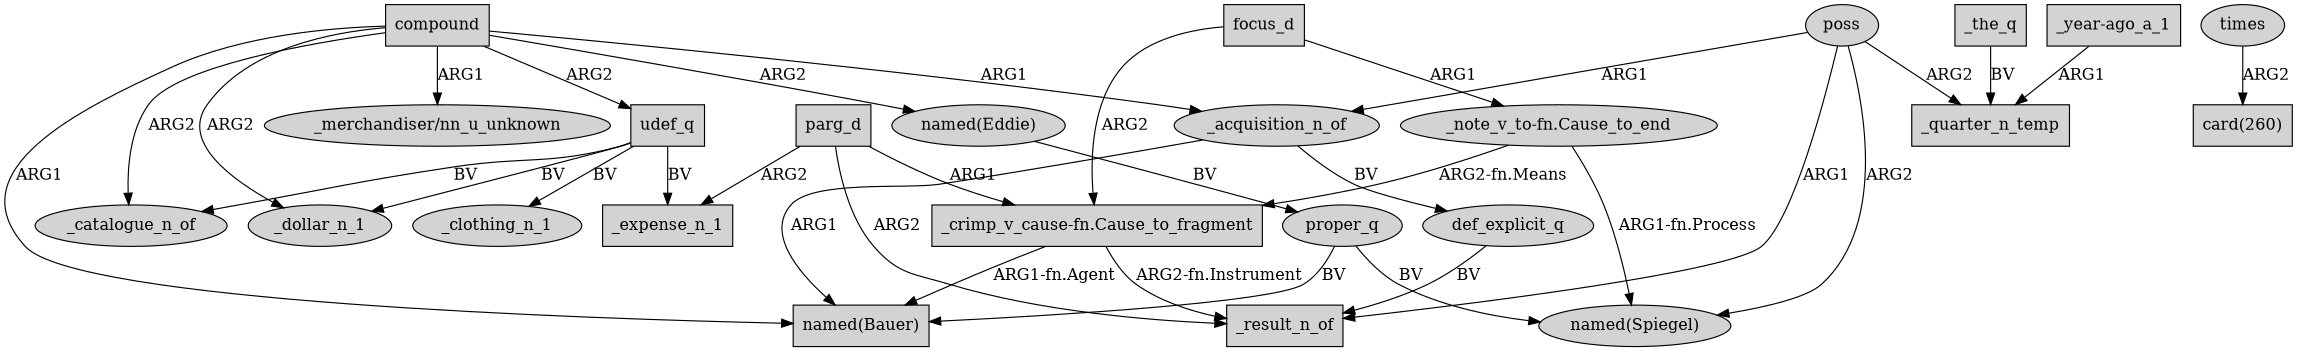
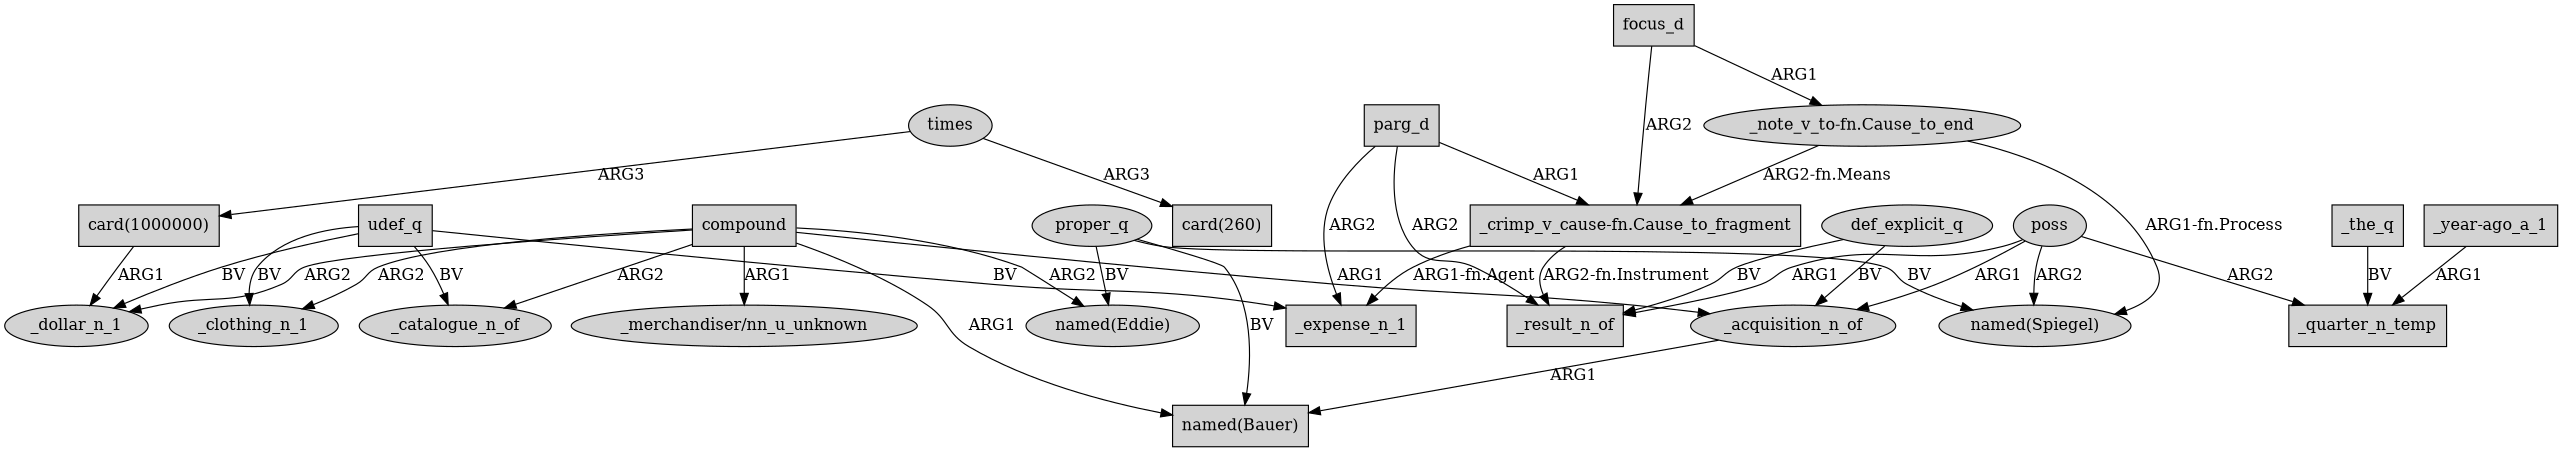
edge "compound" -> "udef_q": now "compound" -> "_clothing_n_1"
edge "times" -> "card(260)": label "ARG2" -> "ARG3"
edge "named(Eddie)" -> "proper_q": reversed
edge "_acquisition_n_of" -> "def_explicit_q": reversed
node "card(1000000)": added
edge "_crimp_v_cause-fn.Cause_to_fragment" -> "named(Bauer)": now "_crimp_v_cause-fn.Cause_to_fragment" -> "_expense_n_1"
